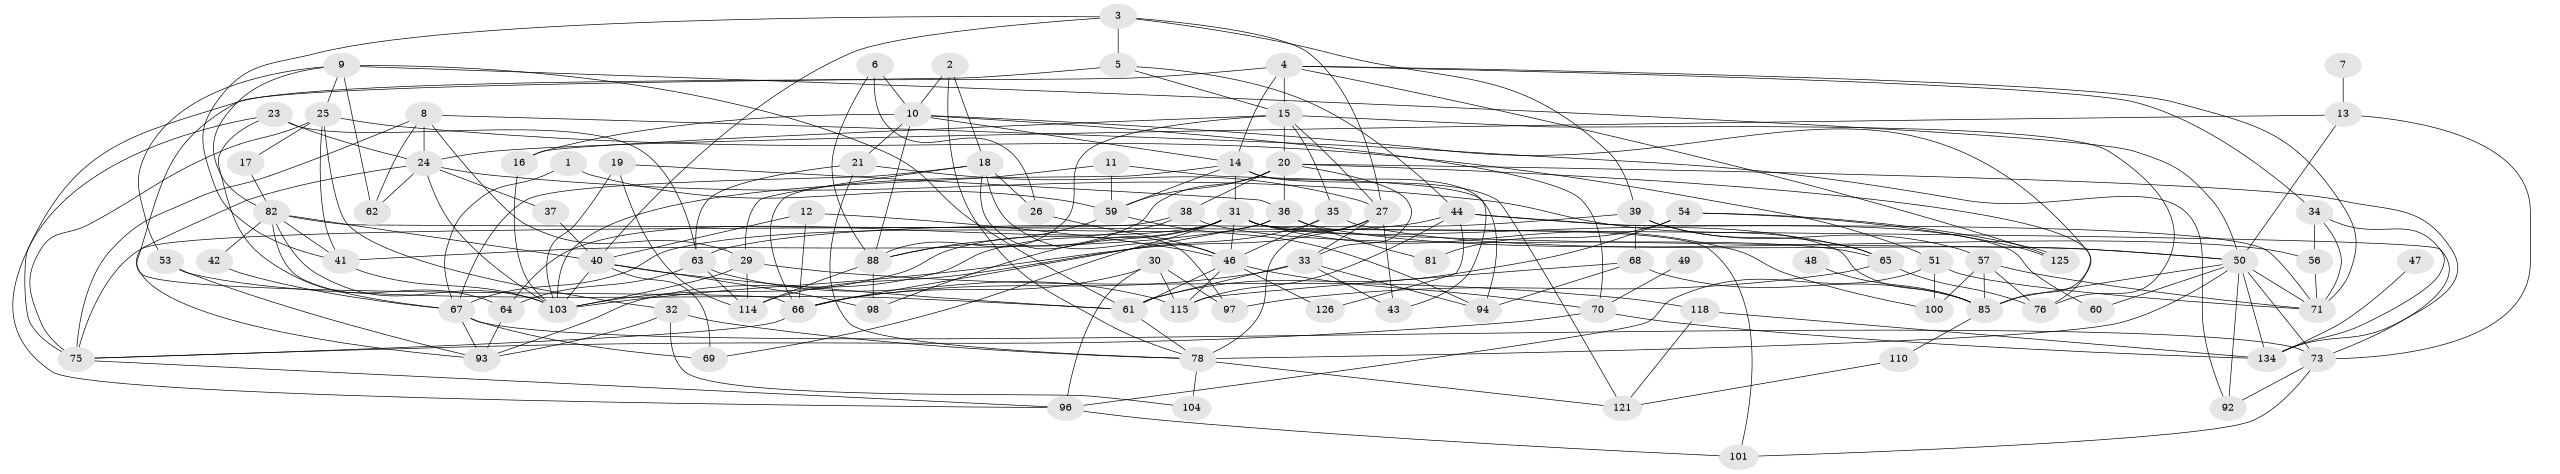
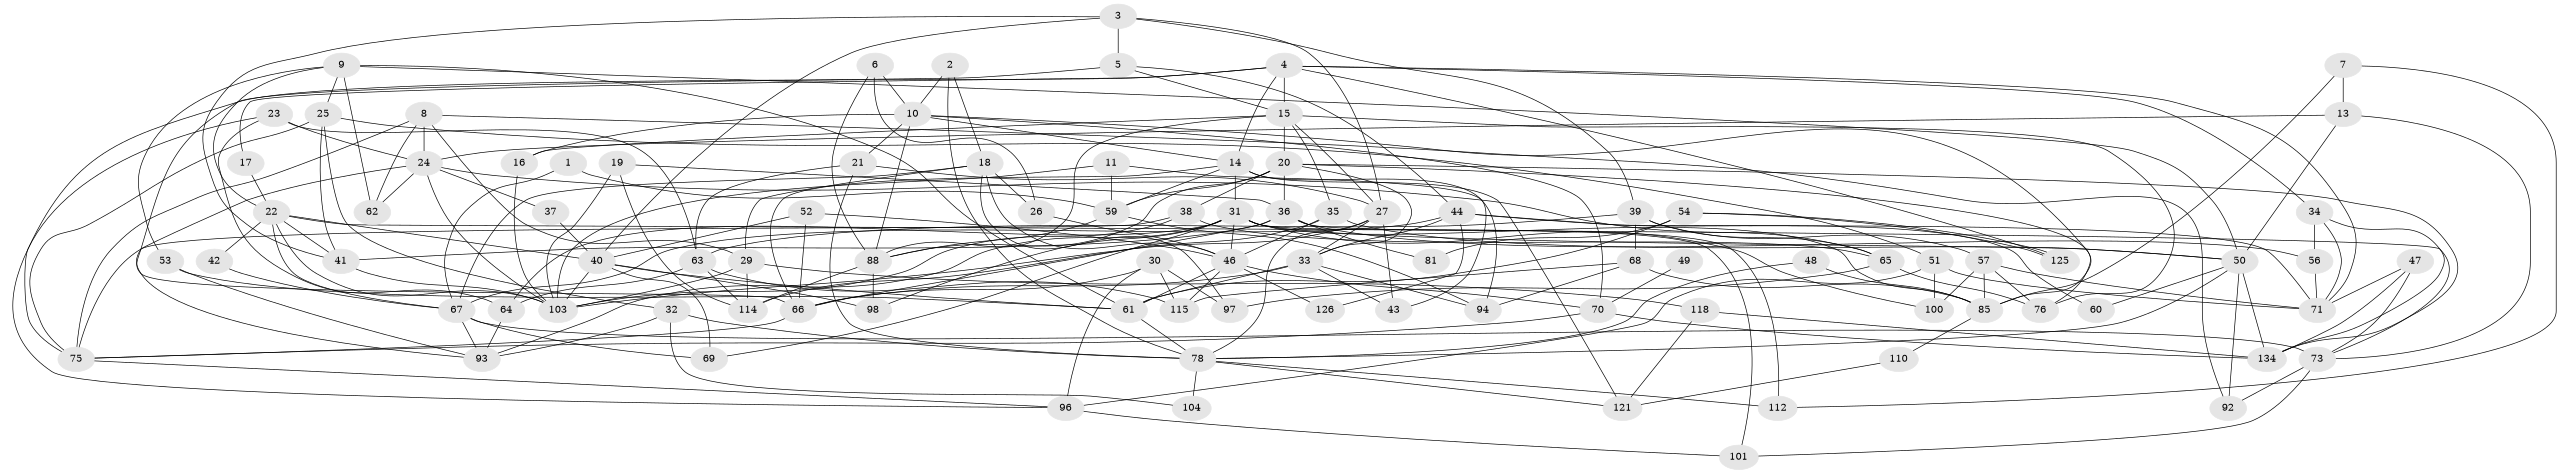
edge "25" -- "17": now "4" -- "17"
node "82": label "82" -> "22"
node "12": label "12" -> "52"
edge "44" -- "115": now "44" -- "33"
edge "50" -- "85": now "7" -- "85"
edge "50" -- "71": now "47" -- "71"
edge "50" -- "73": now "47" -- "73"
edge "48" -- "78": added
node "112": added
